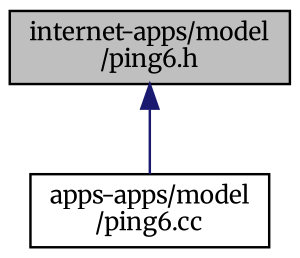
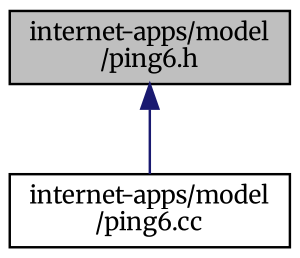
node "apps-apps/model /ping6.cc": label "apps-apps/model /ping6.cc" -> "internet-apps/model /ping6.cc"
